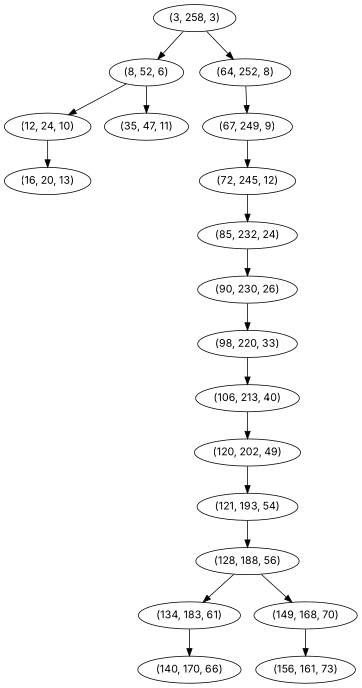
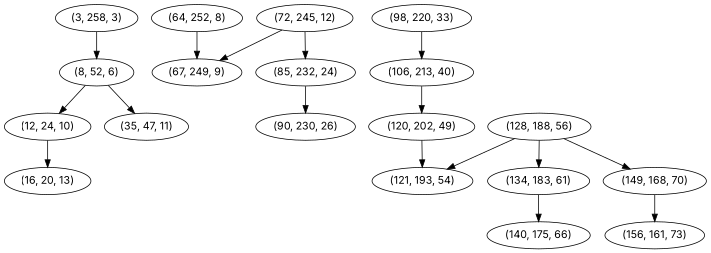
edge "(3, 258, 3)" -> "(64, 252, 8)": removed
edge "(67, 249, 9)" -> "(72, 245, 12)": reversed
edge "(90, 230, 26)" -> "(98, 220, 33)": removed
edge "(121, 193, 54)" -> "(128, 188, 56)": reversed
node "(140, 170, 66)": label "(140, 170, 66)" -> "(140, 175, 66)"
